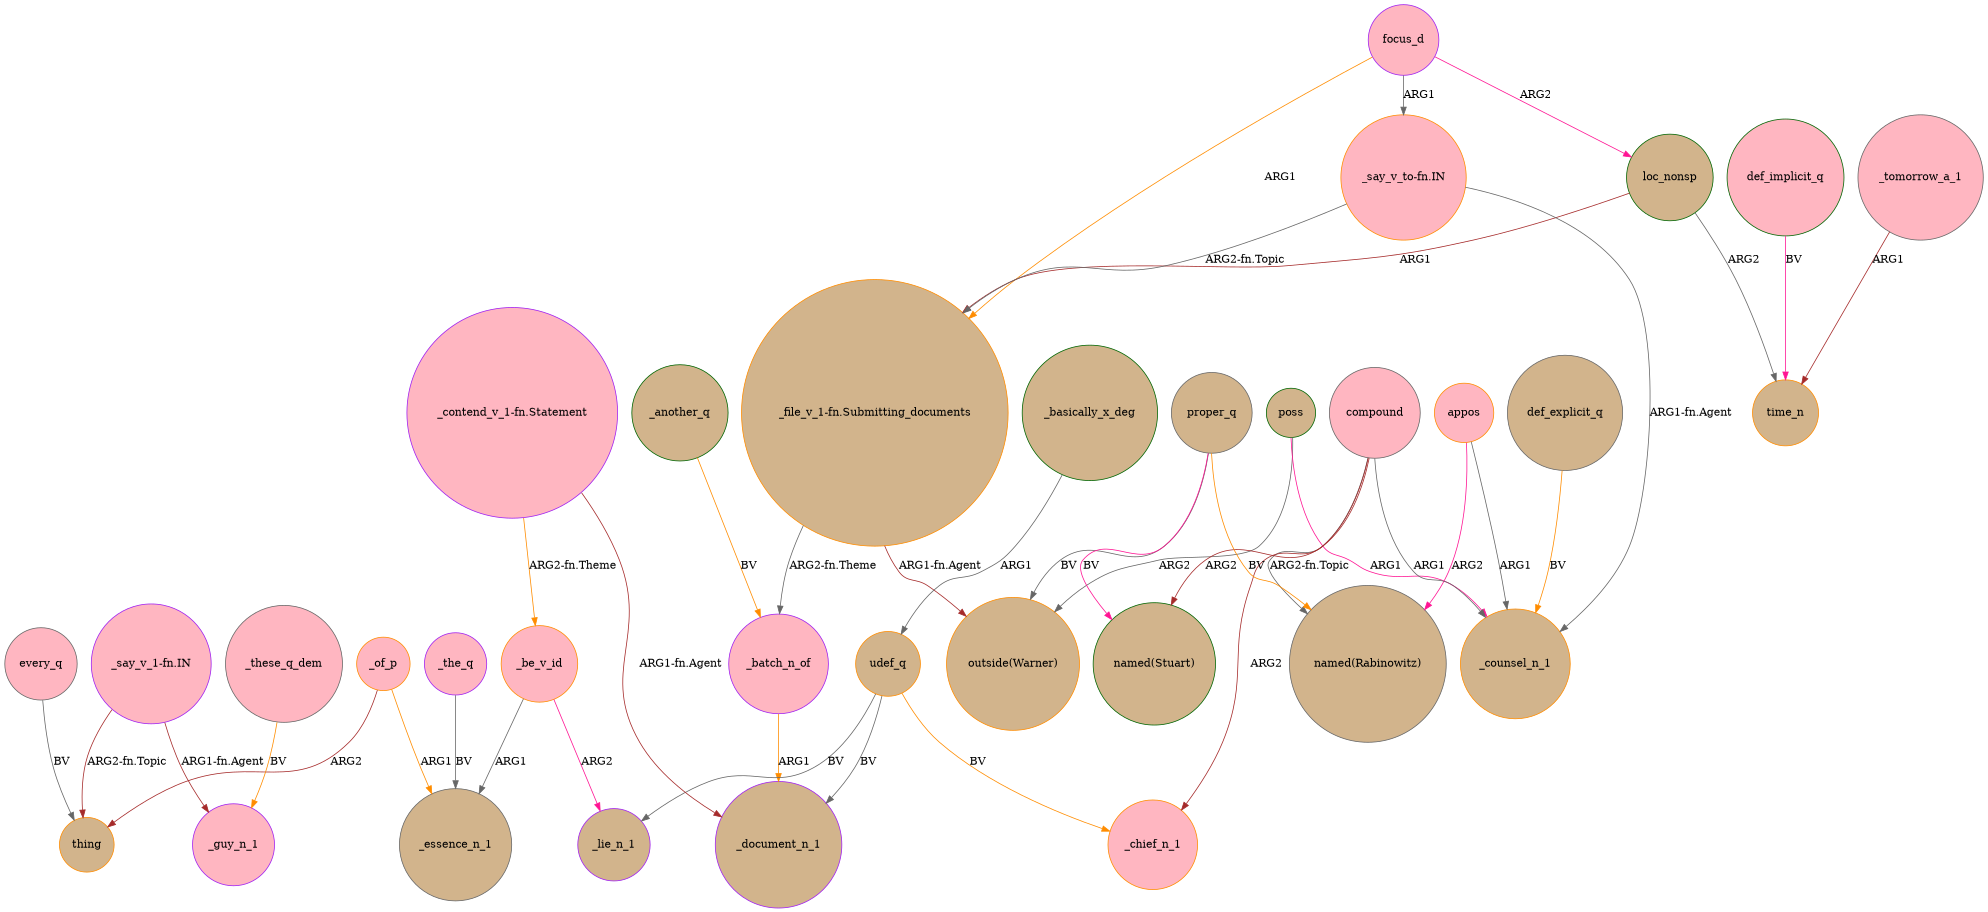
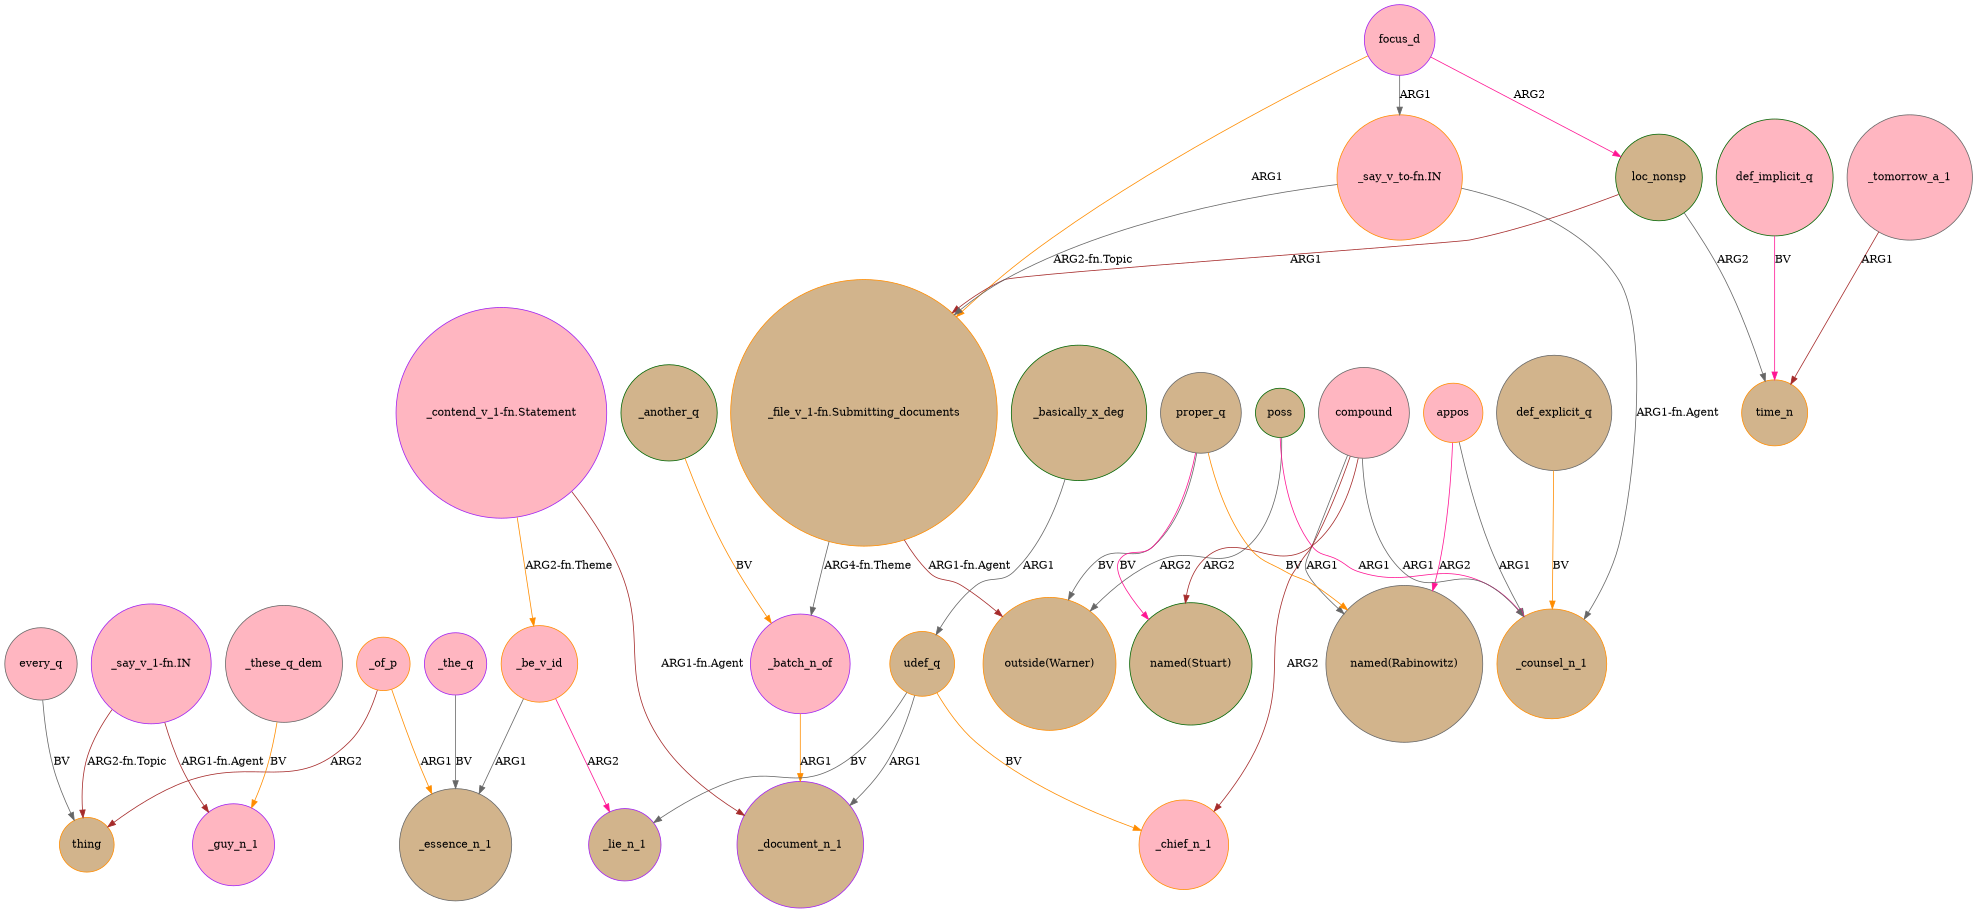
edge "_file_v_1-fn.Submitting_documents" -> "_batch_n_of": label "ARG2-fn.Theme" -> "ARG4-fn.Theme"
edge "compound" -> "named(Rabinowitz)": label "ARG2-fn.Topic" -> "ARG1"
edge "udef_q" -> "_document_n_1": label "BV" -> "ARG1"
